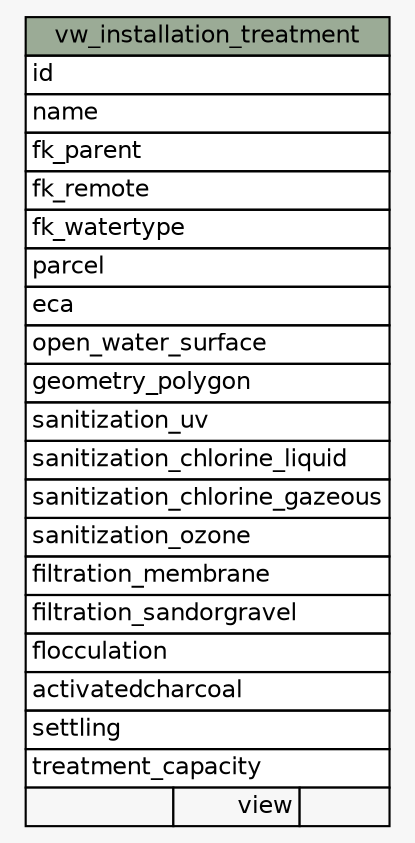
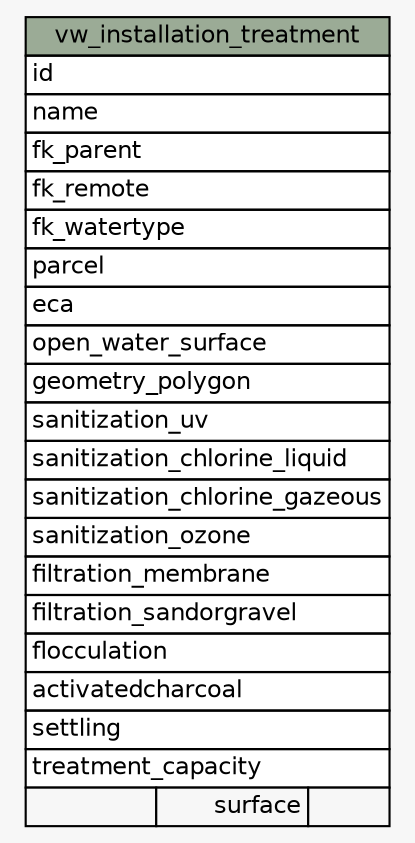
node "vw_installation_treatment": text "view" -> "surface"
